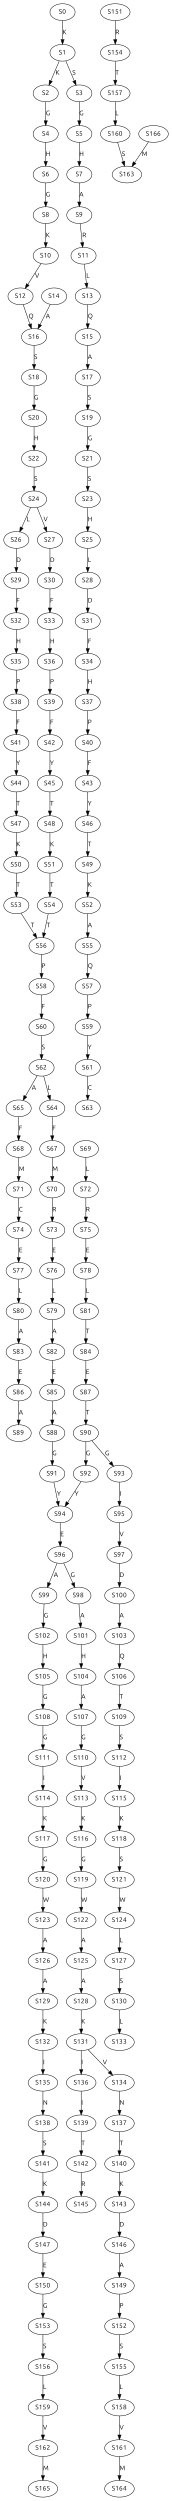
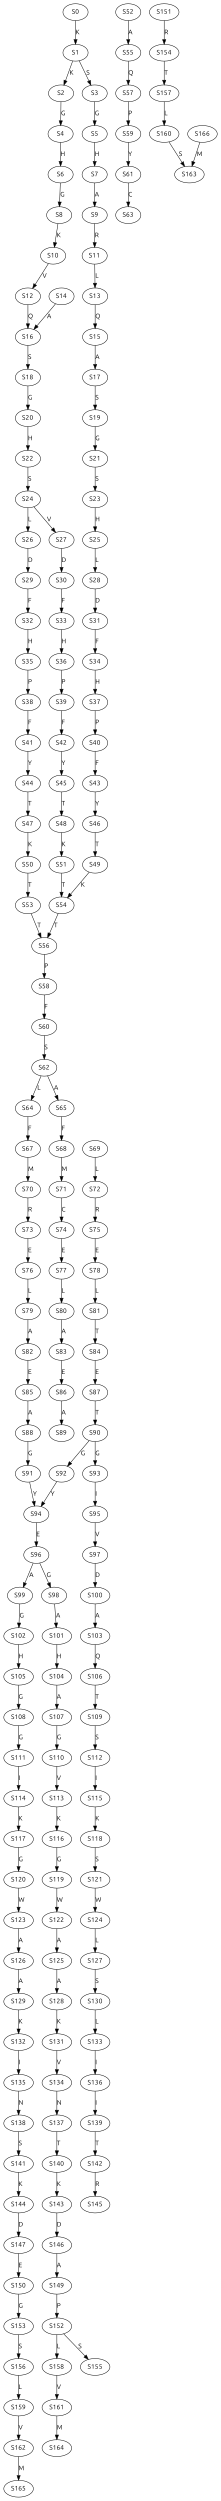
edge "S49" -> "S52": now "S49" -> "S54"
edge "S131" -> "S136": now "S133" -> "S136"
edge "S155" -> "S158": now "S152" -> "S158"
